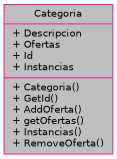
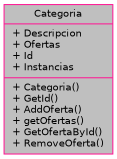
node "Categoria": text "+ Instancias()" -> "+ GetOfertaById()"
